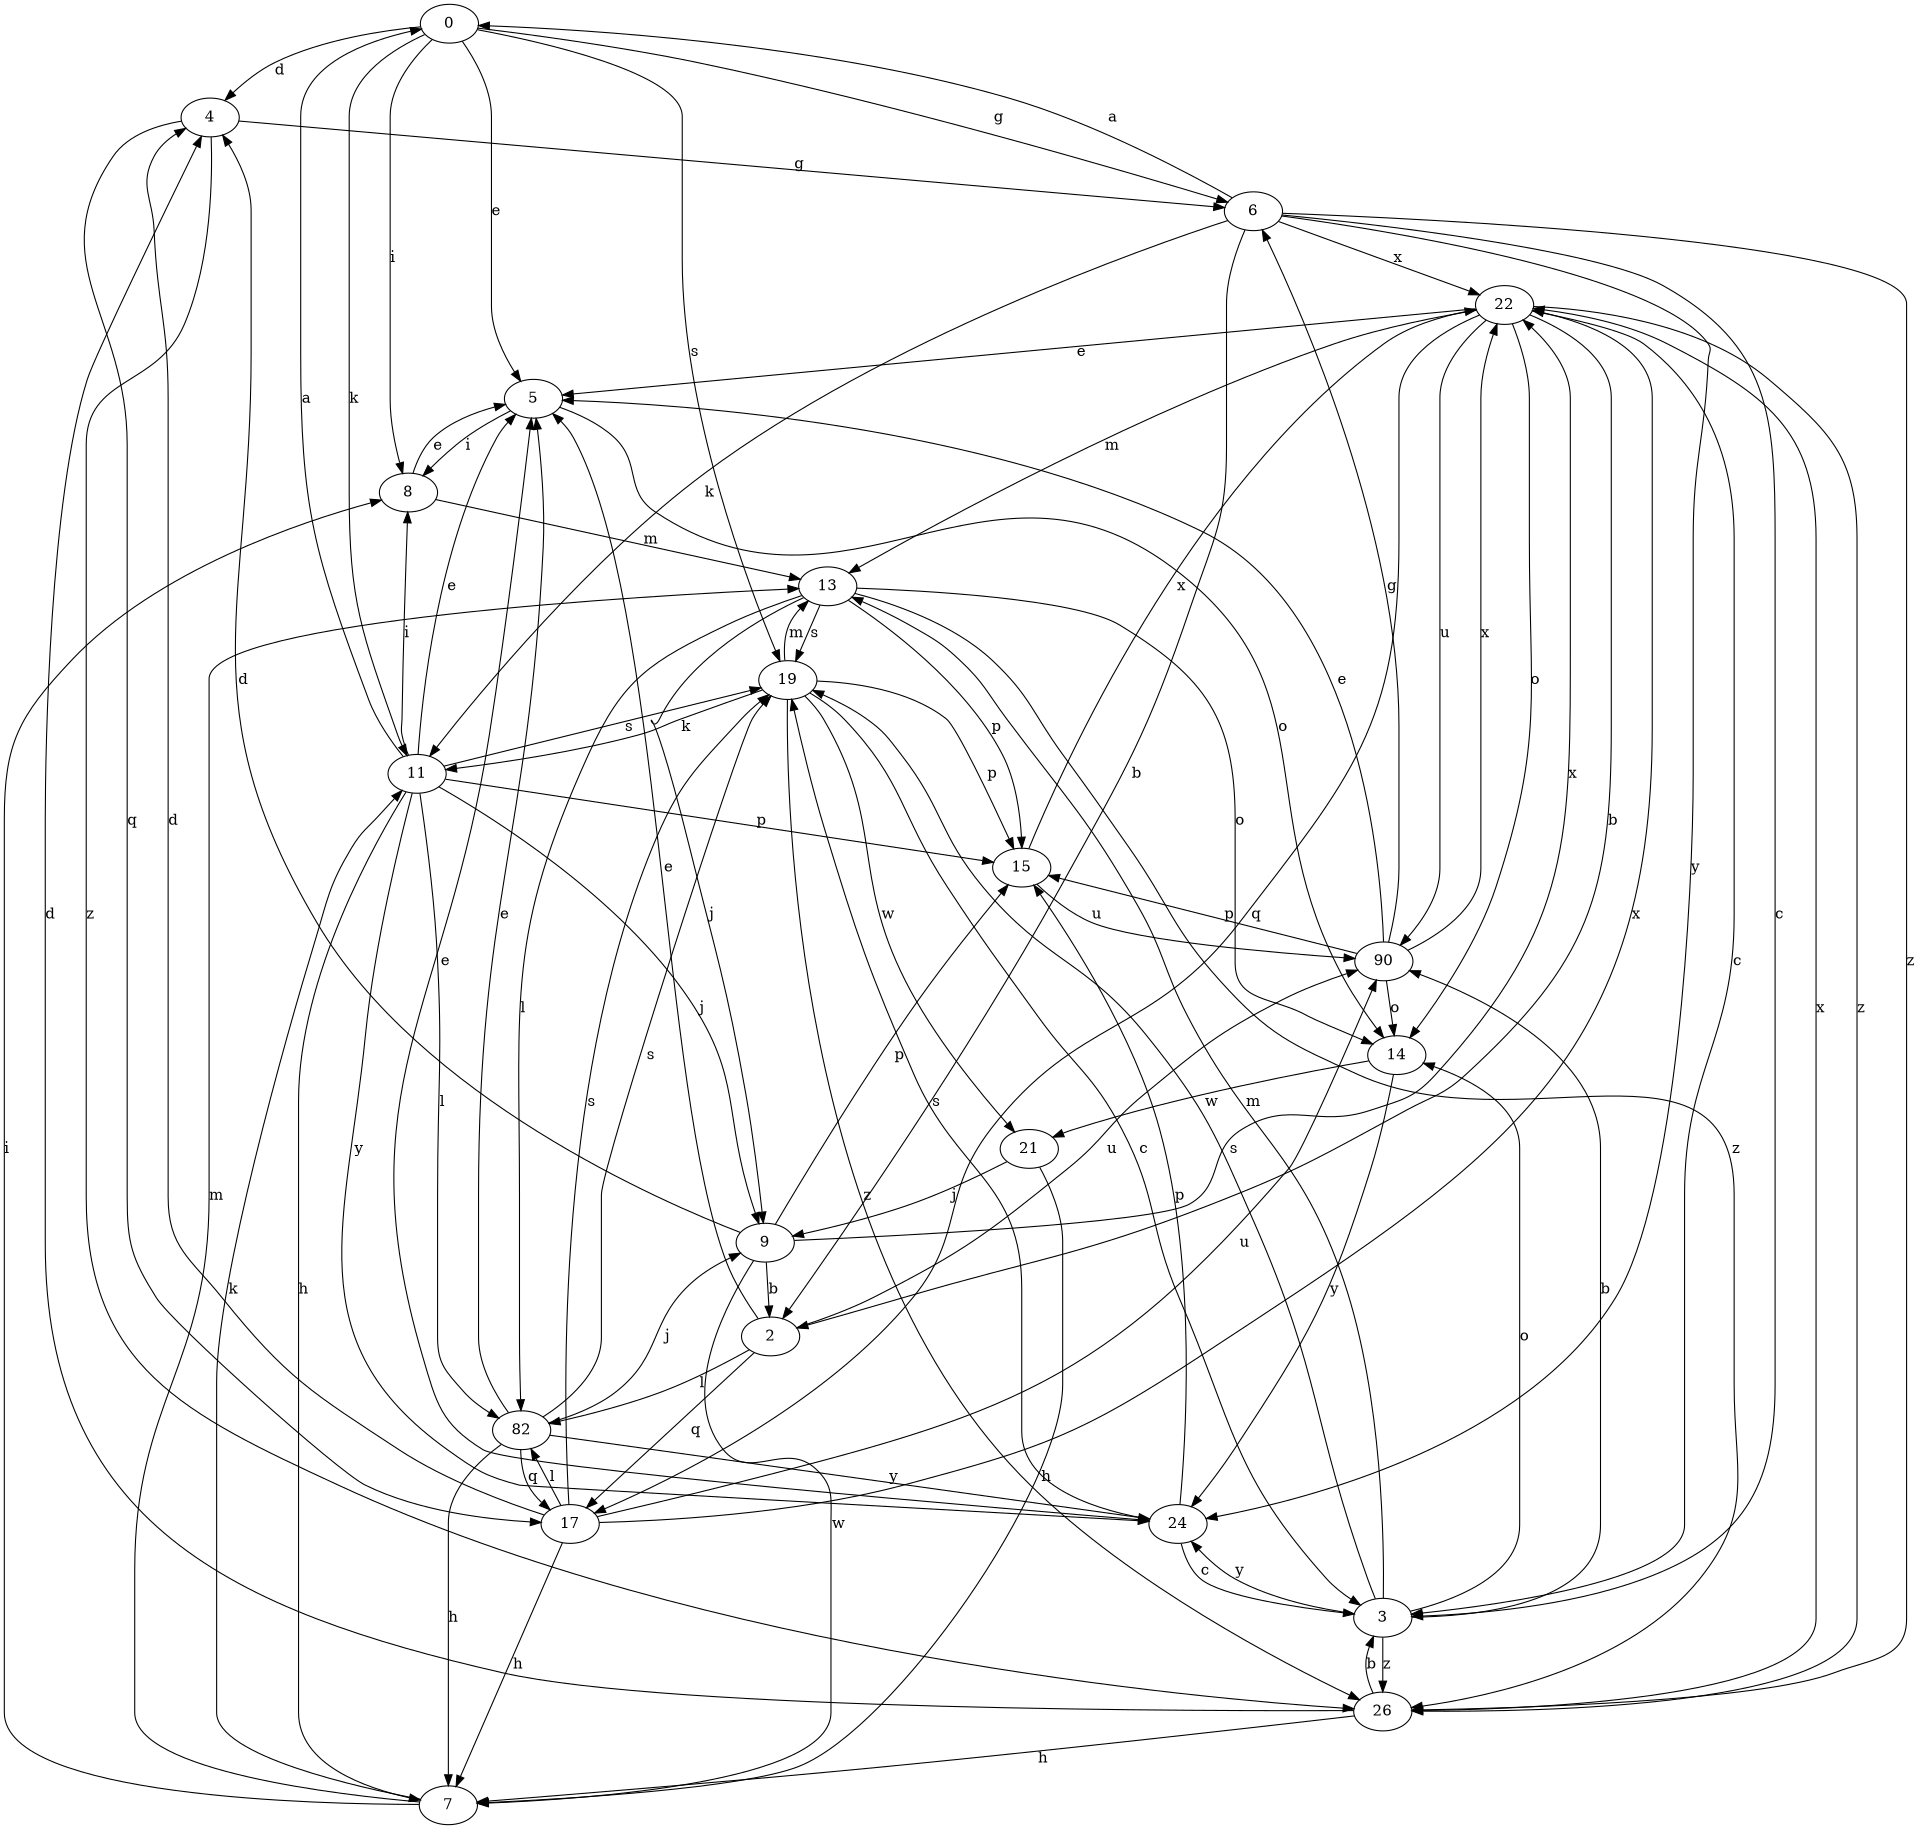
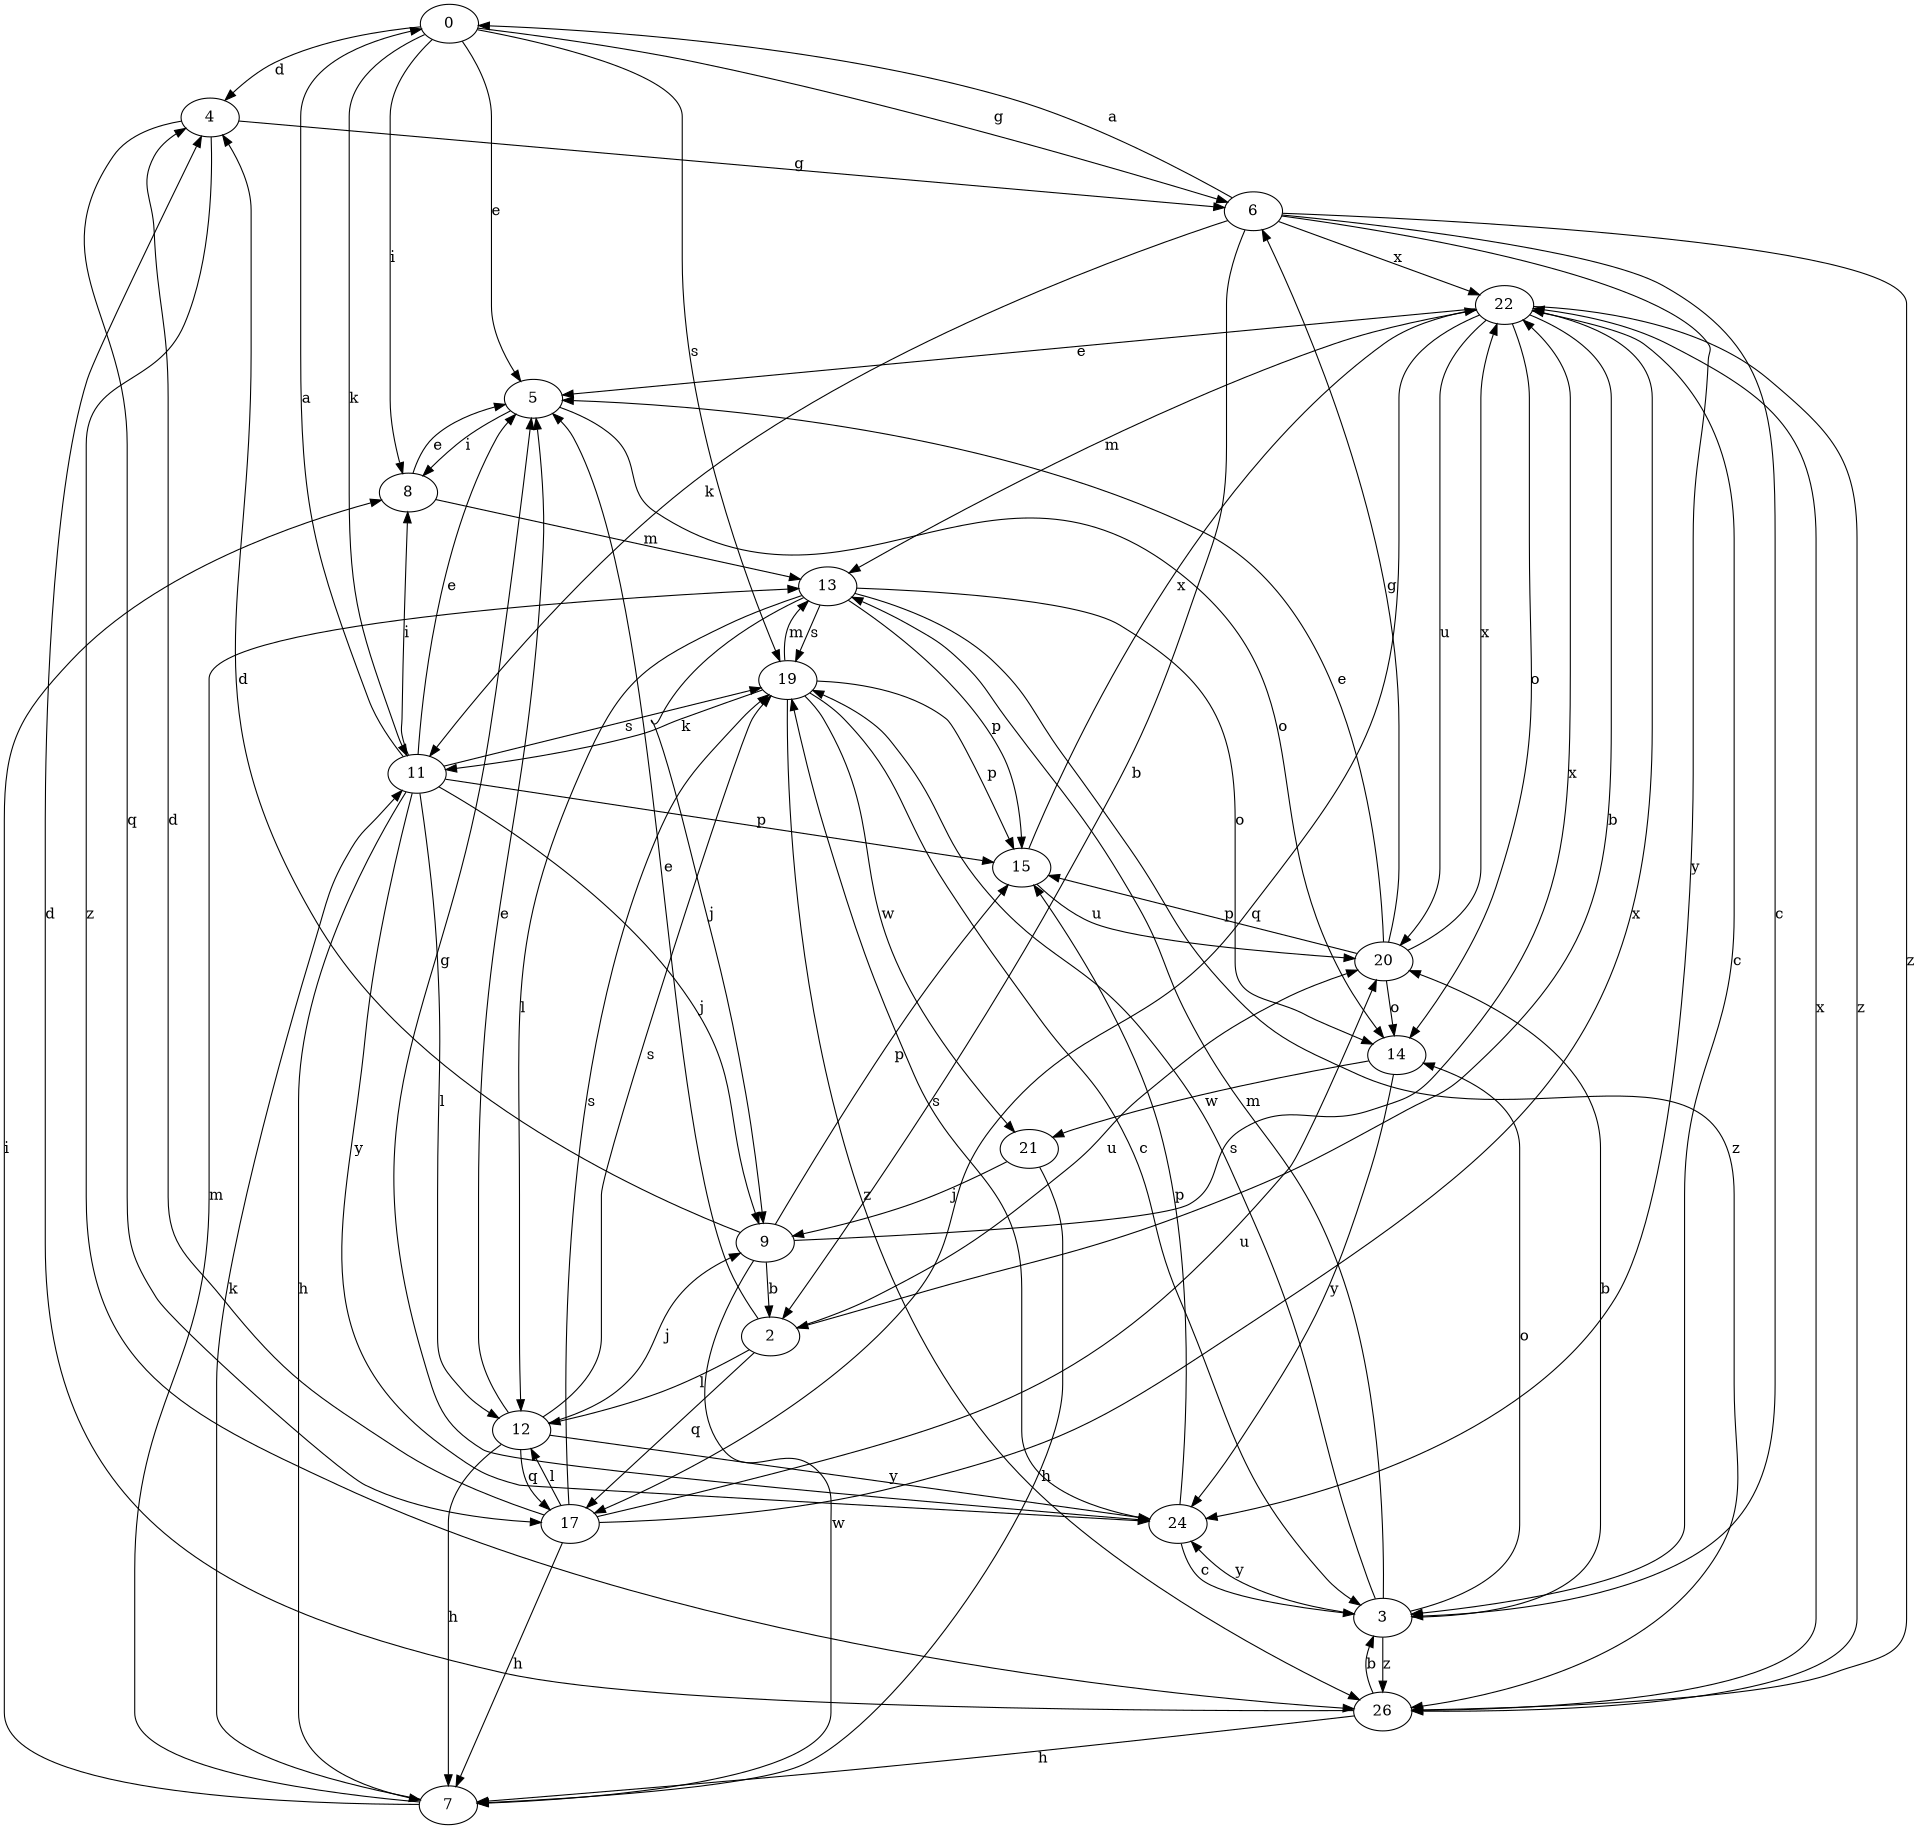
edge "24" -> "5": label "e" -> "g"
node "90": label "90" -> "20"
node "82": label "82" -> "12"
